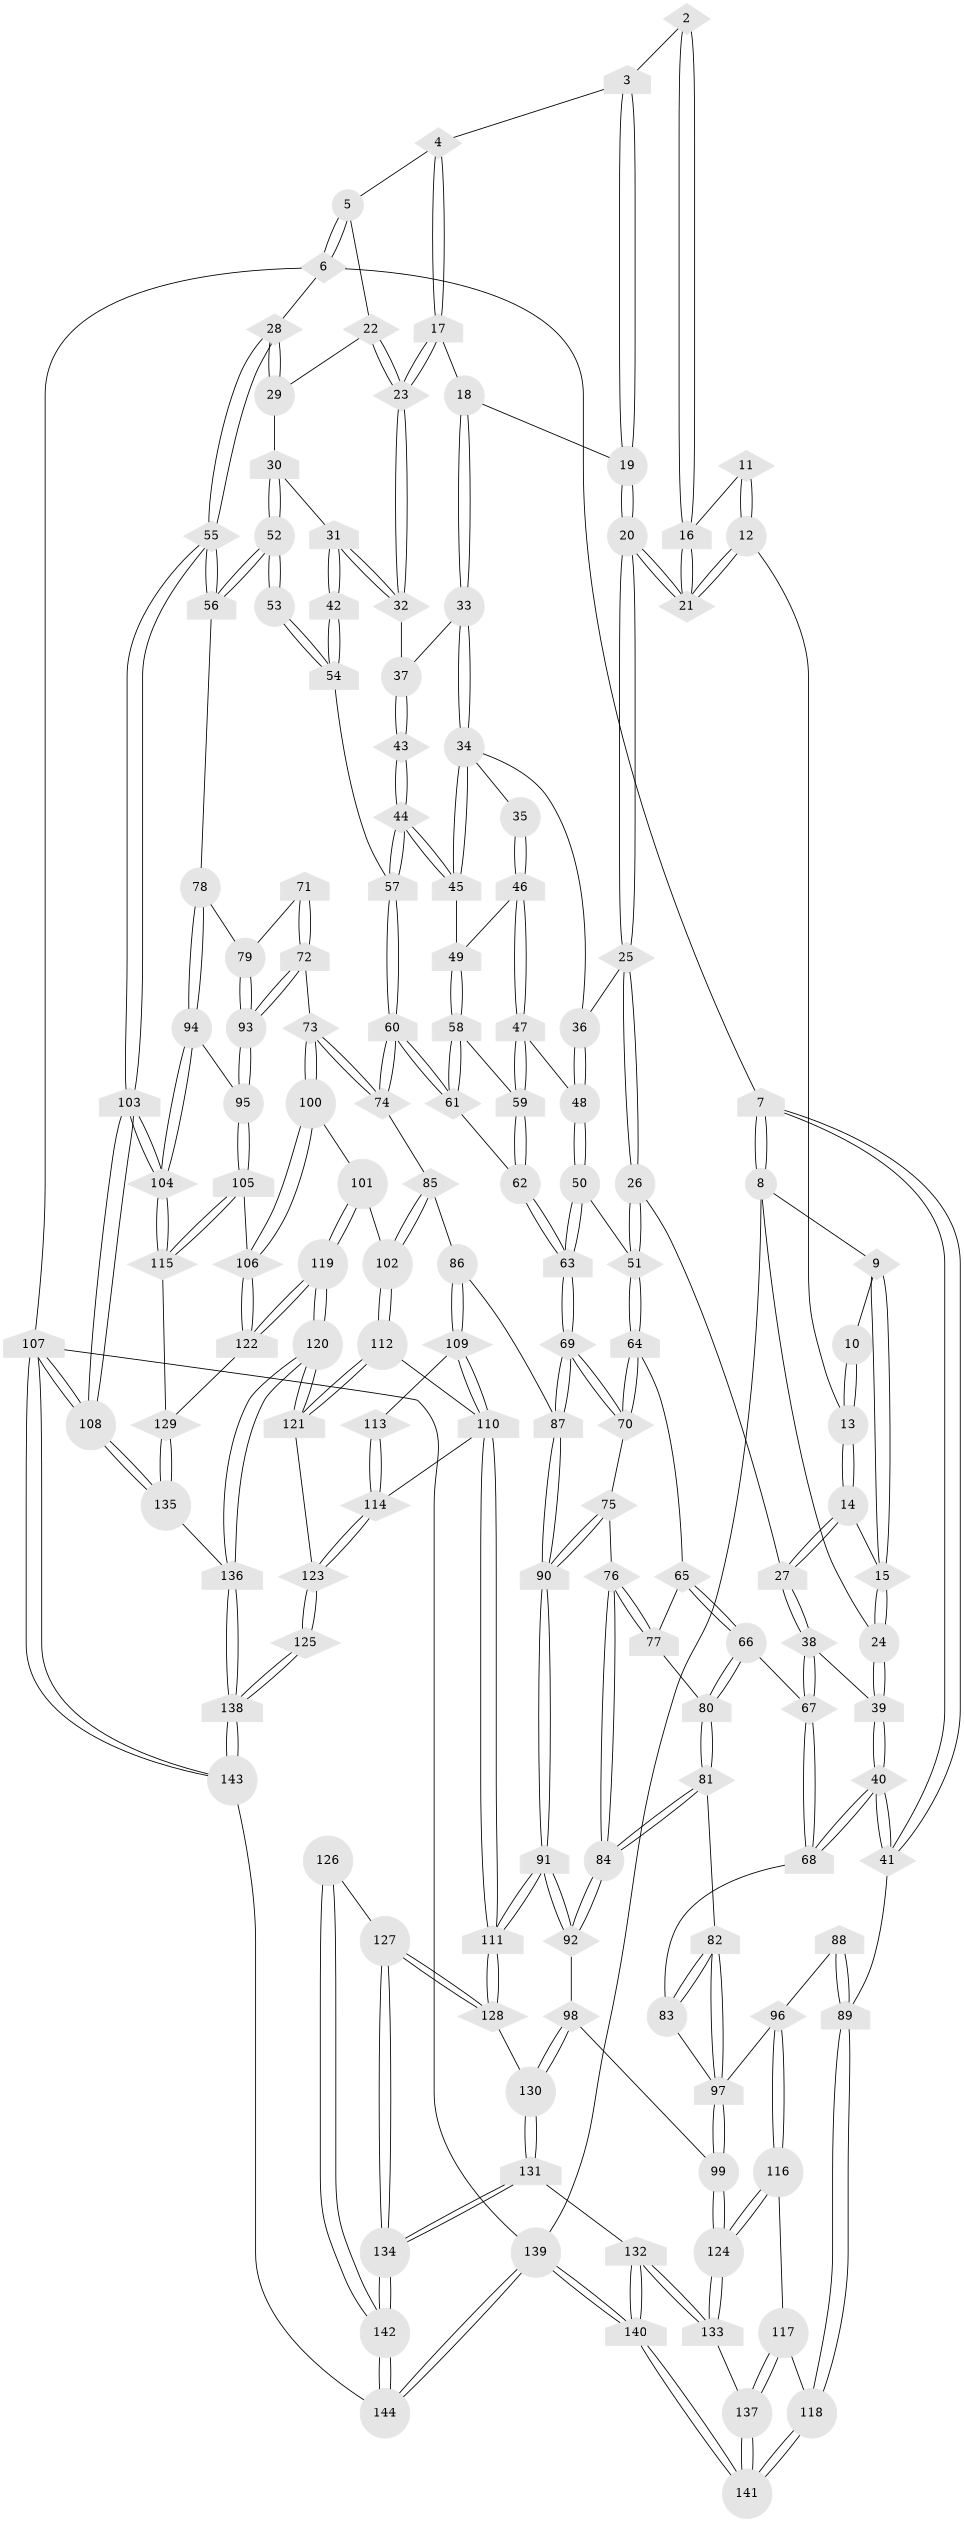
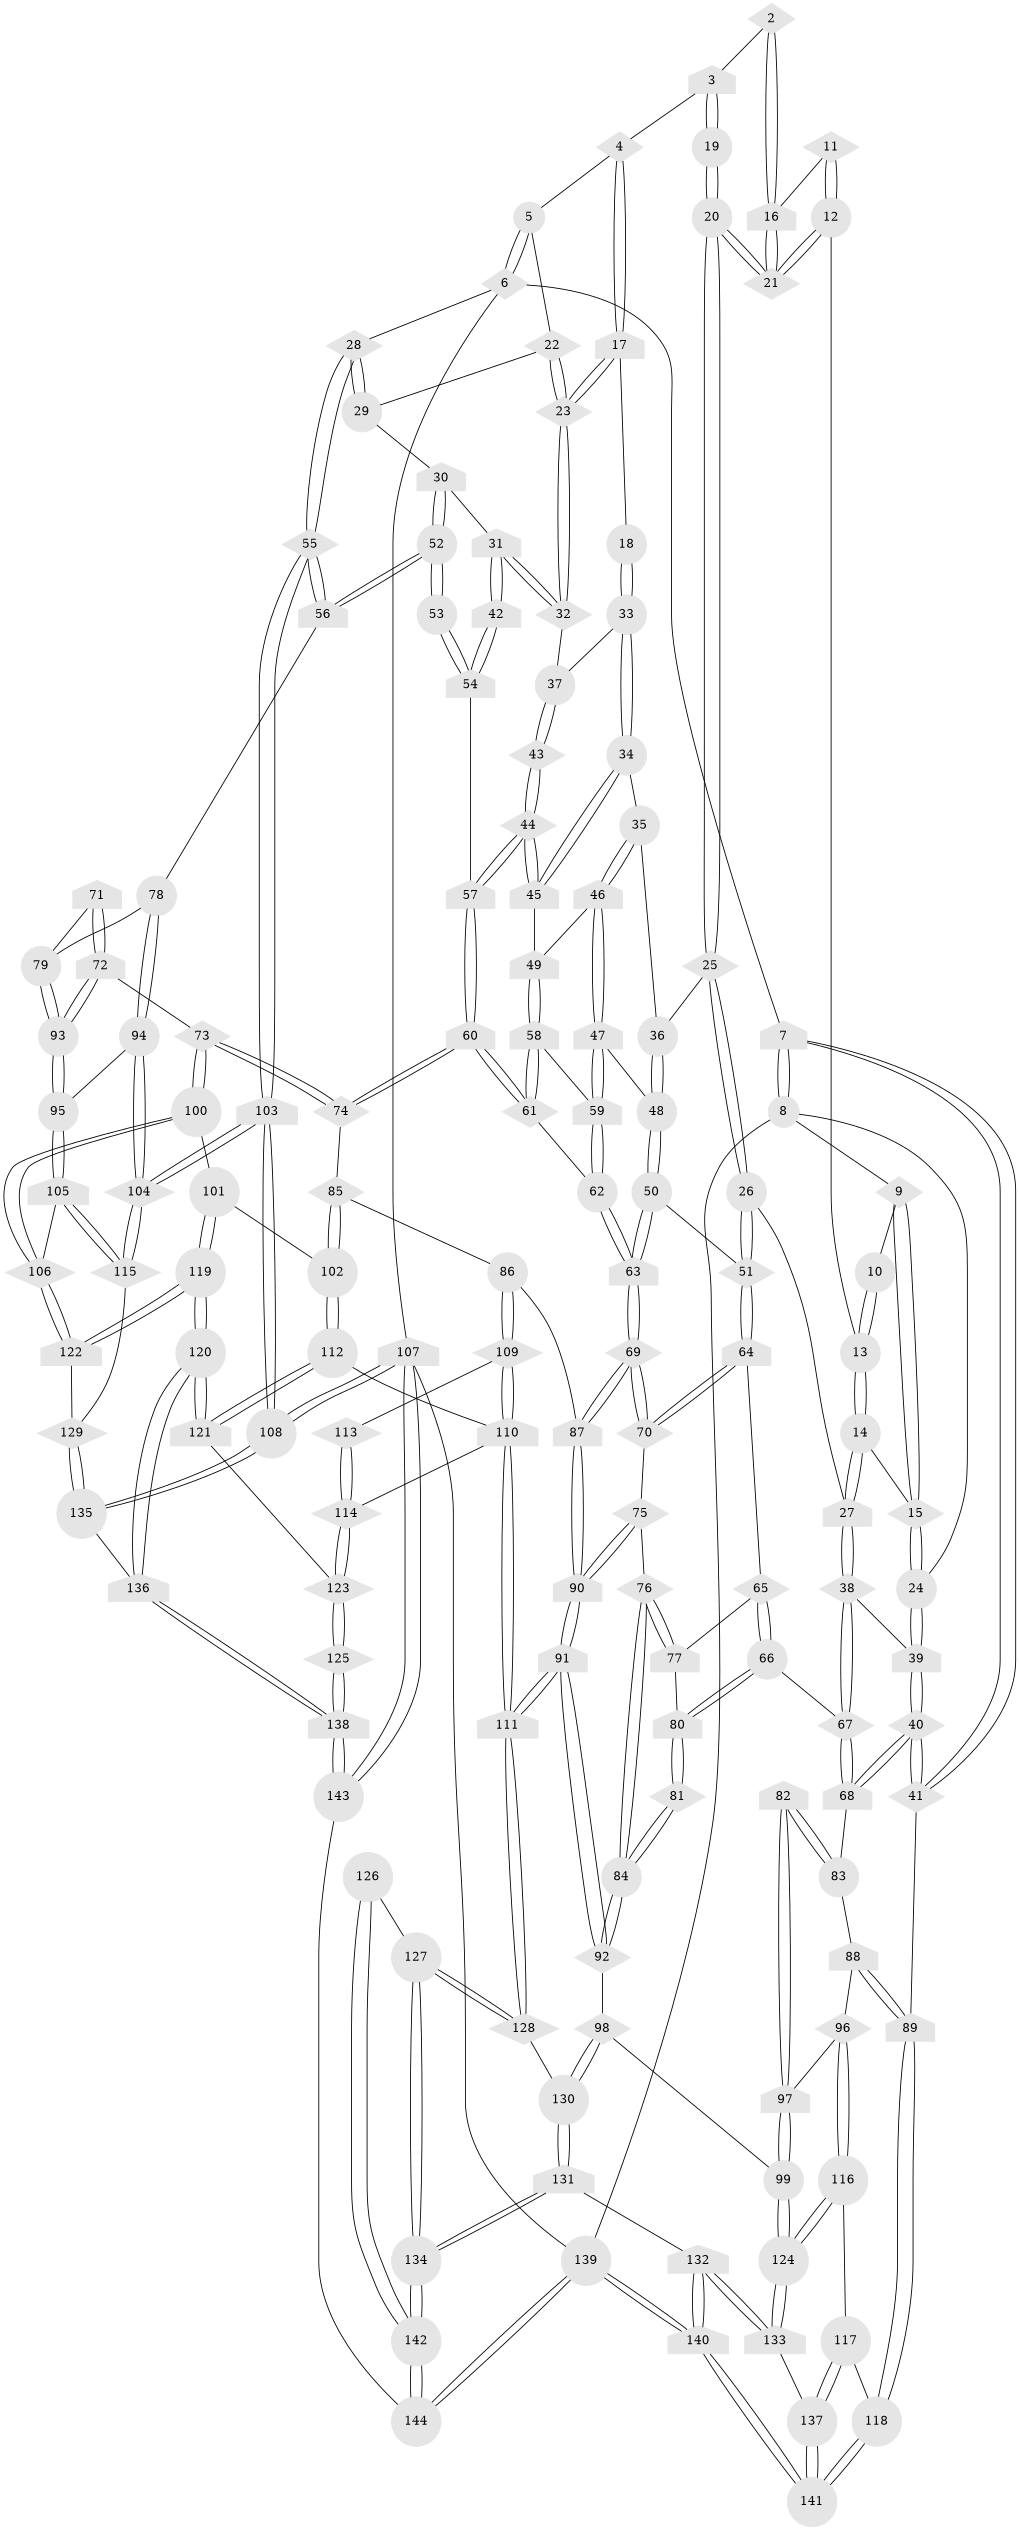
edge "18" -- "19": removed
edge "34" -- "36": now "35" -- "36"
edge "81" -- "82": removed
edge "83" -- "97": now "83" -- "88"
